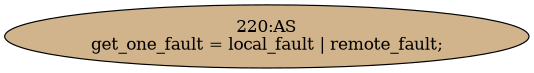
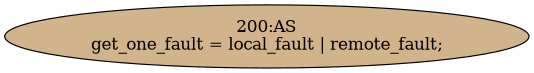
node "220:AS get_one_fault = local_fault | remote_fault;": label "220:AS get_one_fault = local_fault | remote_fault;" -> "200:AS get_one_fault = local_fault | remote_fault;"
